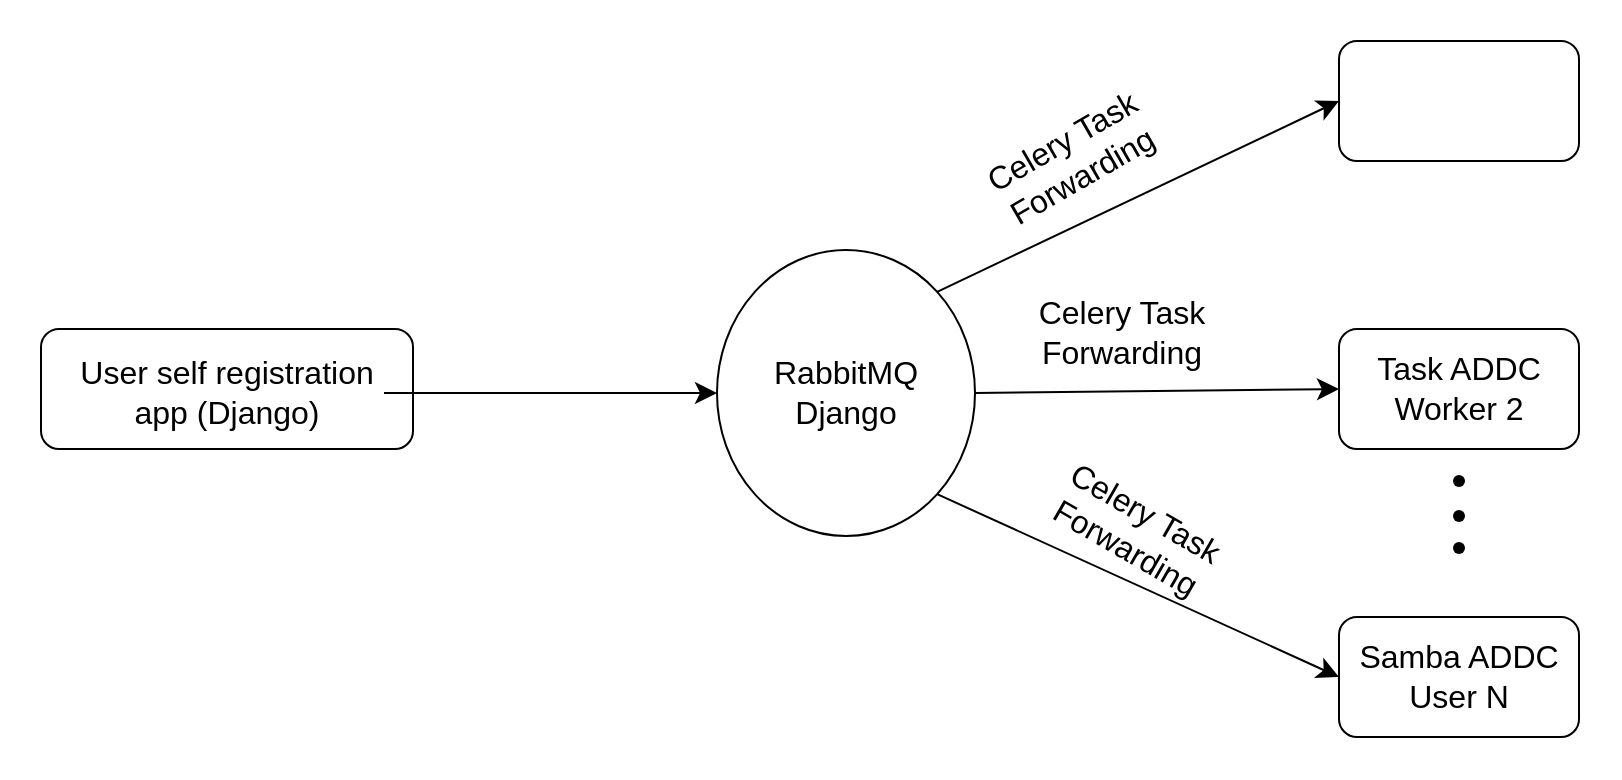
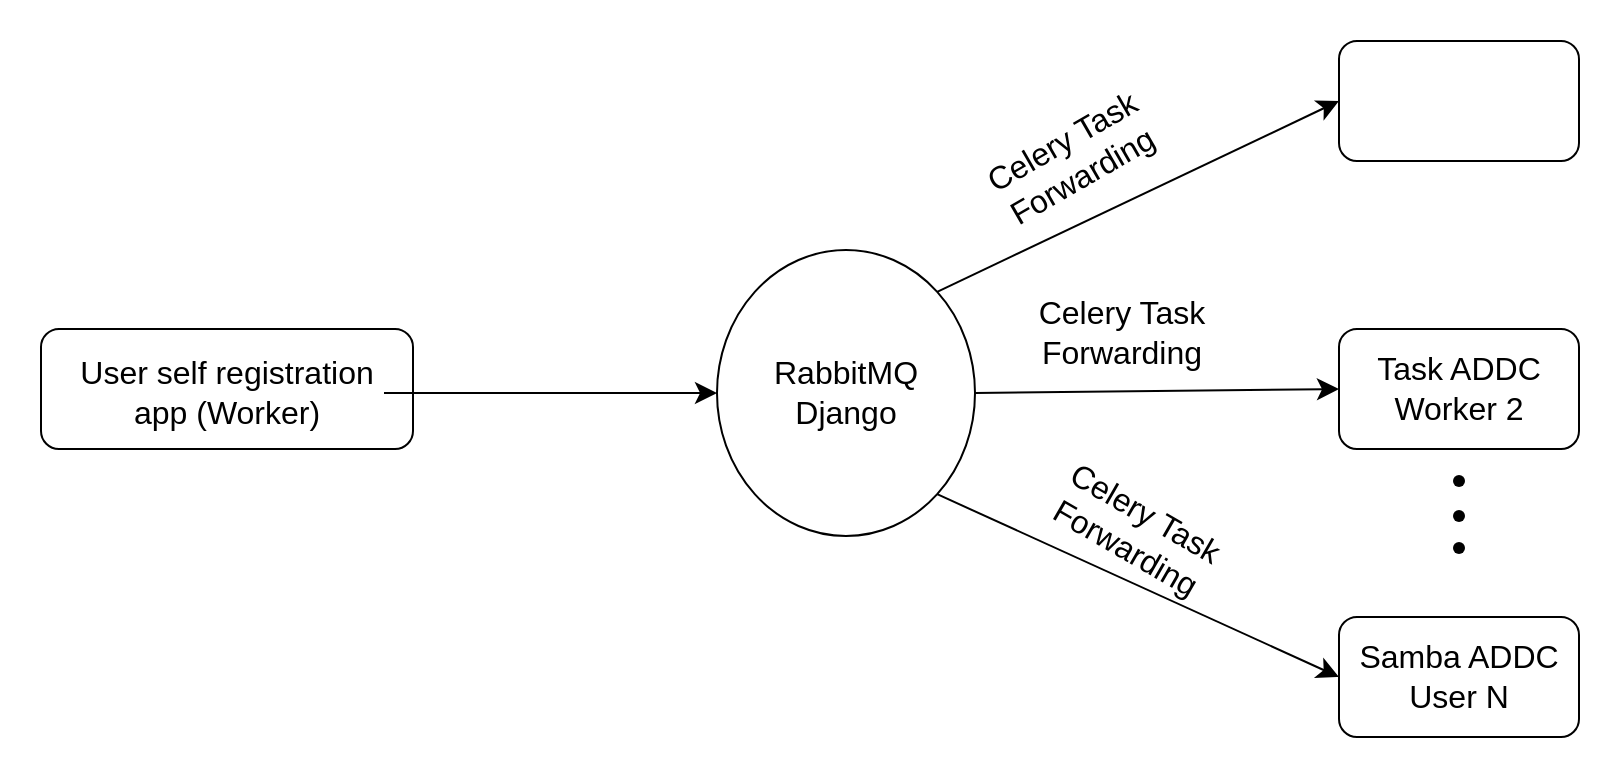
node "User self registration app (Django)": label "User self registration app (Django)" -> "User self registration app (Worker)"
